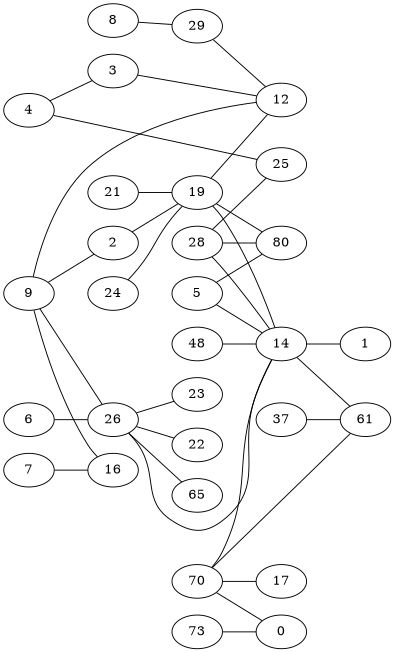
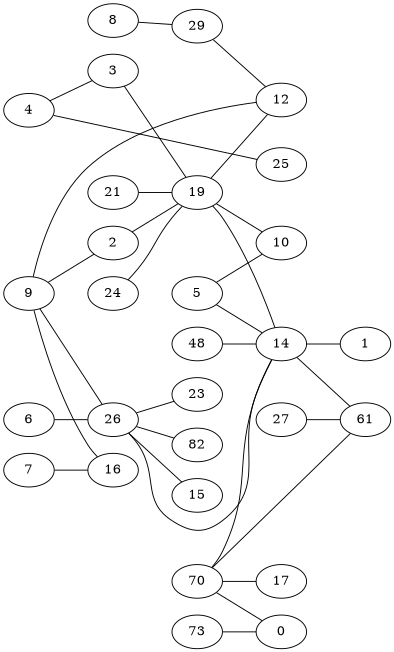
edge "3" -- "12": now "3" -- "19"
node "28": removed
node "80": label "80" -> "10"
node "37": label "37" -> "27"
node "22": label "22" -> "82"
node "65": label "65" -> "15"
